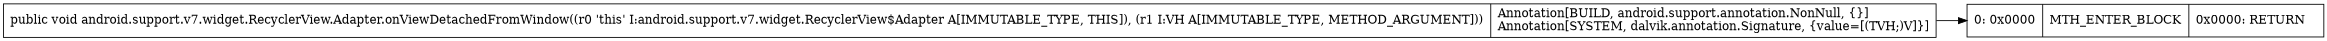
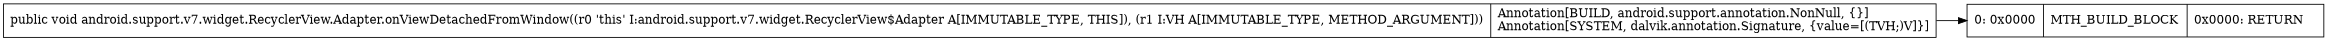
node "0: 0x0000": text "MTH_ENTER_BLOCK" -> "MTH_BUILD_BLOCK"
